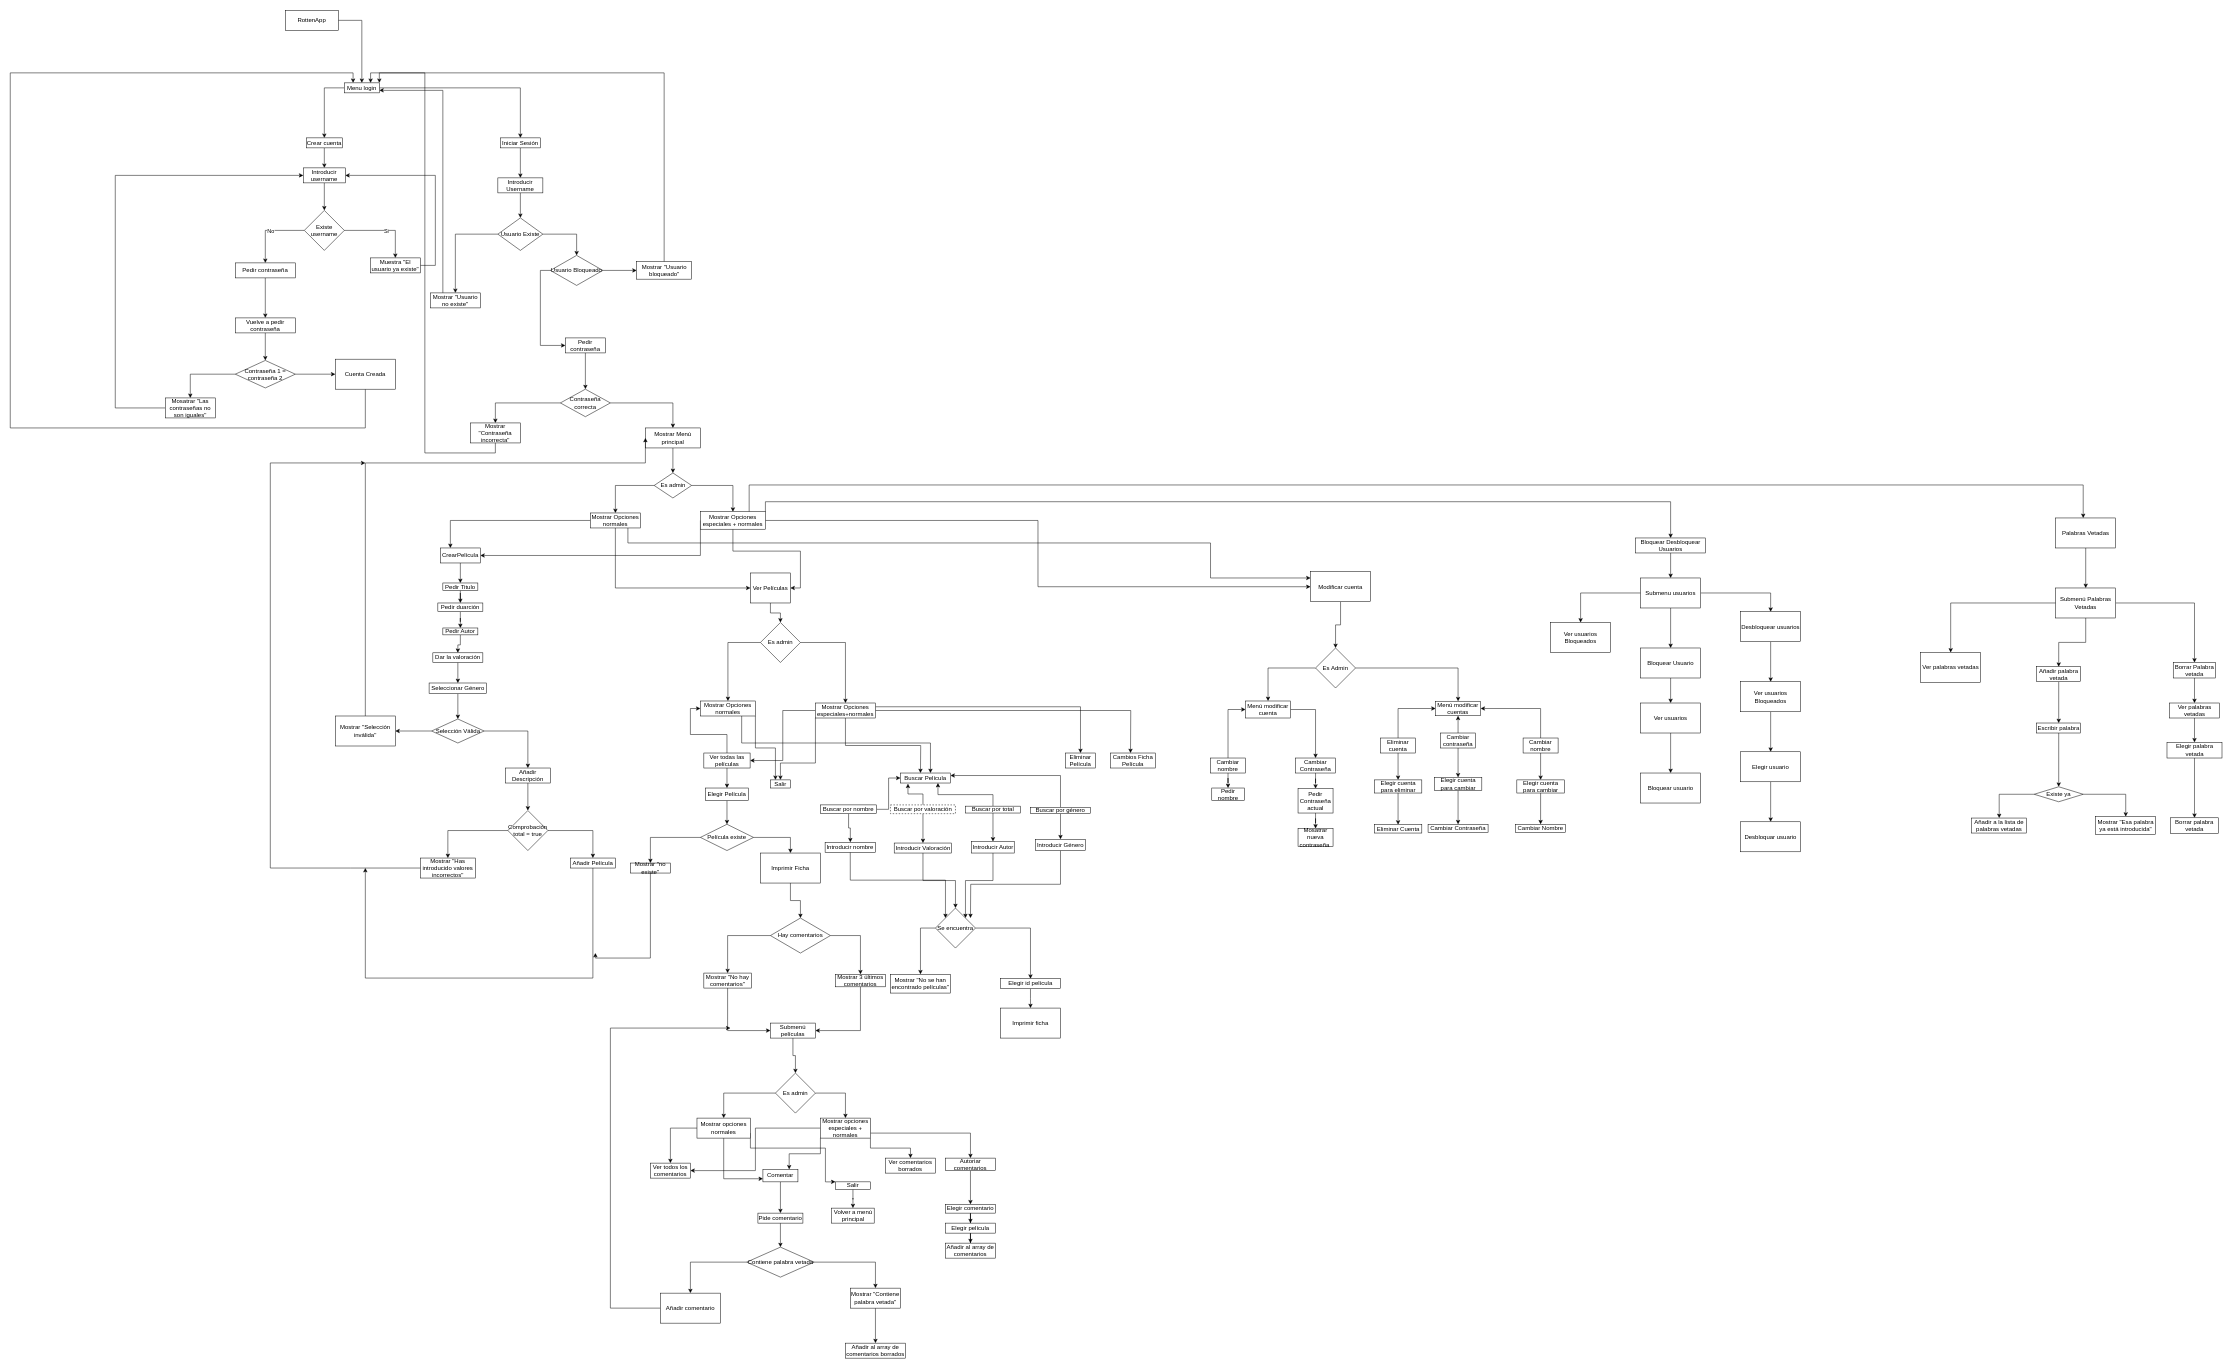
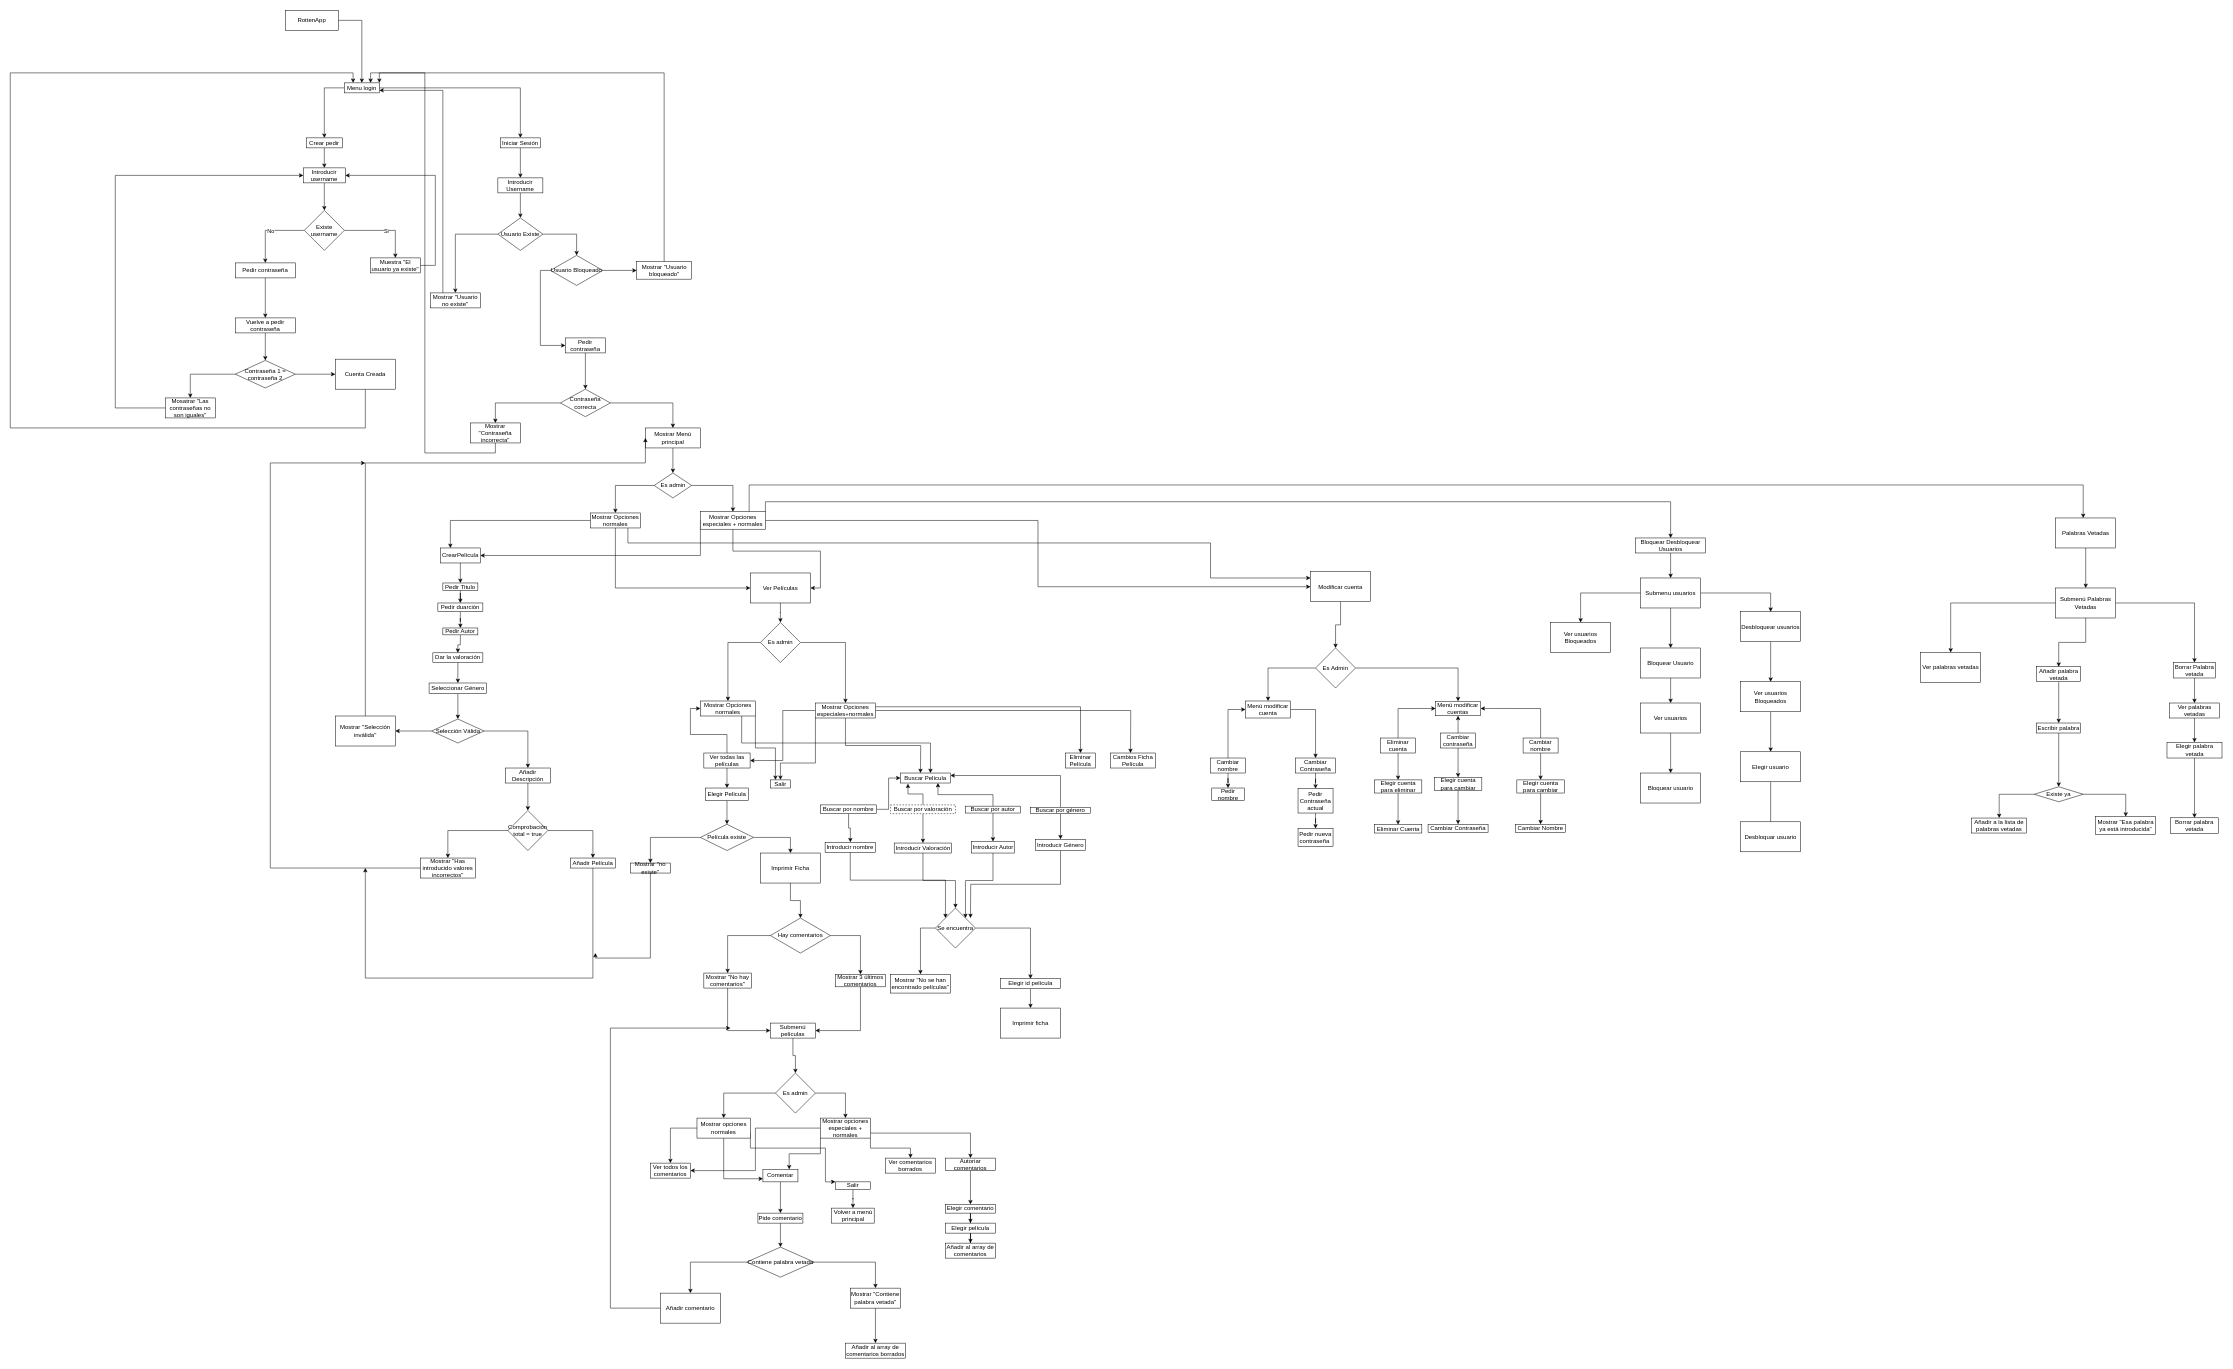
node "Crear cuenta": label "Crear cuenta" -> "Crear pedir"
node "Ver Películas": size 40x30 -> 60x30
node "Buscar por total": label "Buscar por total" -> "Buscar por autor"
edge "Elegir usuario" -> "Desbloquar usuario": arrowhead classic -> none
node "Mosatrar nueva contraseña": label "Mosatrar nueva contraseña" -> "Pedir nueva contraseña"
